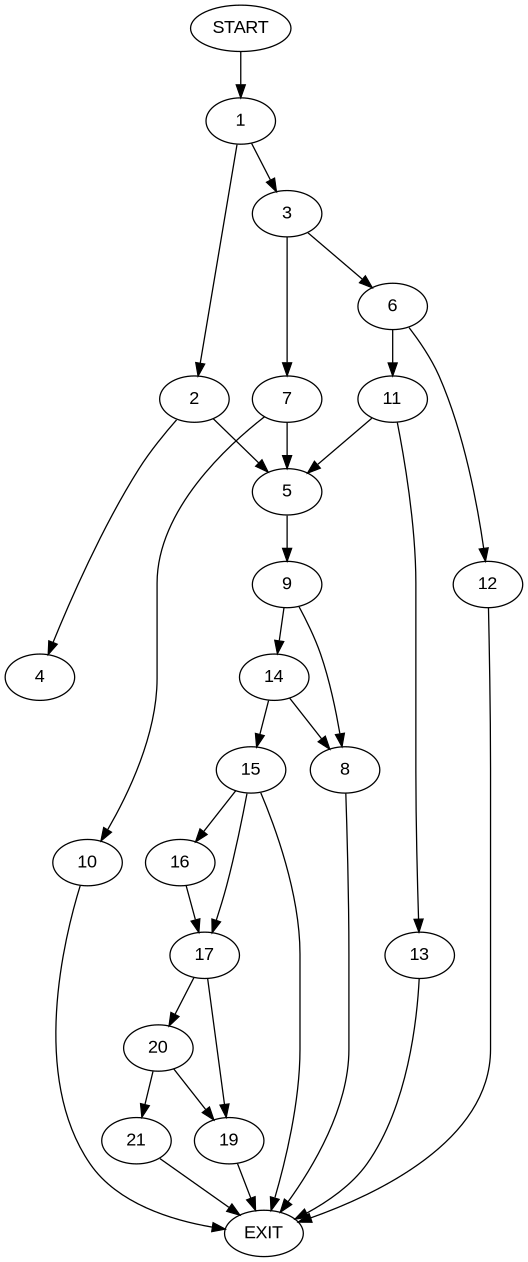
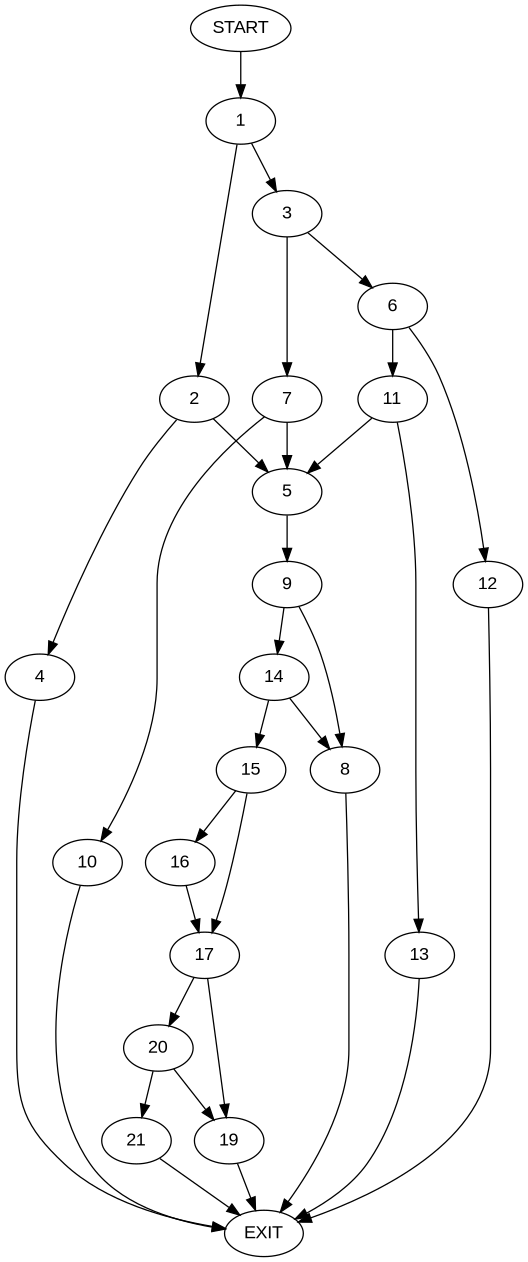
edge "15" -> "EXIT": now "4" -> "EXIT"
